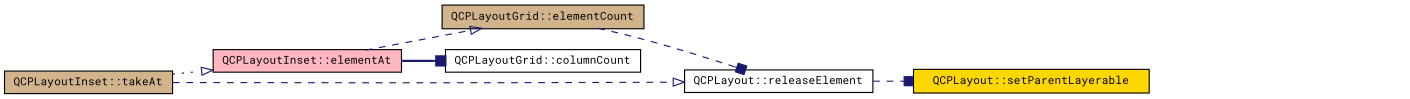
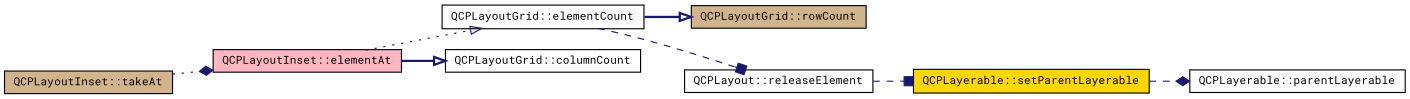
node "QCPLayoutGrid::elementCount": fillcolor tan -> white
node "QCPLayoutGrid::rowCount": added
edge "QCPLayoutInset::elementAt" -> "QCPLayoutGrid::elementCount": style dashed -> dotted
edge "QCPLayoutInset::elementAt" -> "QCPLayoutGrid::columnCount": arrowhead box -> onormal
edge "QCPLayoutInset::takeAt" -> "QCPLayoutInset::elementAt": arrowhead onormal -> diamond
node "QCPLayout::setParentLayerable": label "QCPLayout::setParentLayerable" -> "QCPLayerable::setParentLayerable"
node "QCPLayerable::parentLayerable": added
edge "QCPLayoutInset::takeAt" -> "QCPLayout::releaseElement": removed
